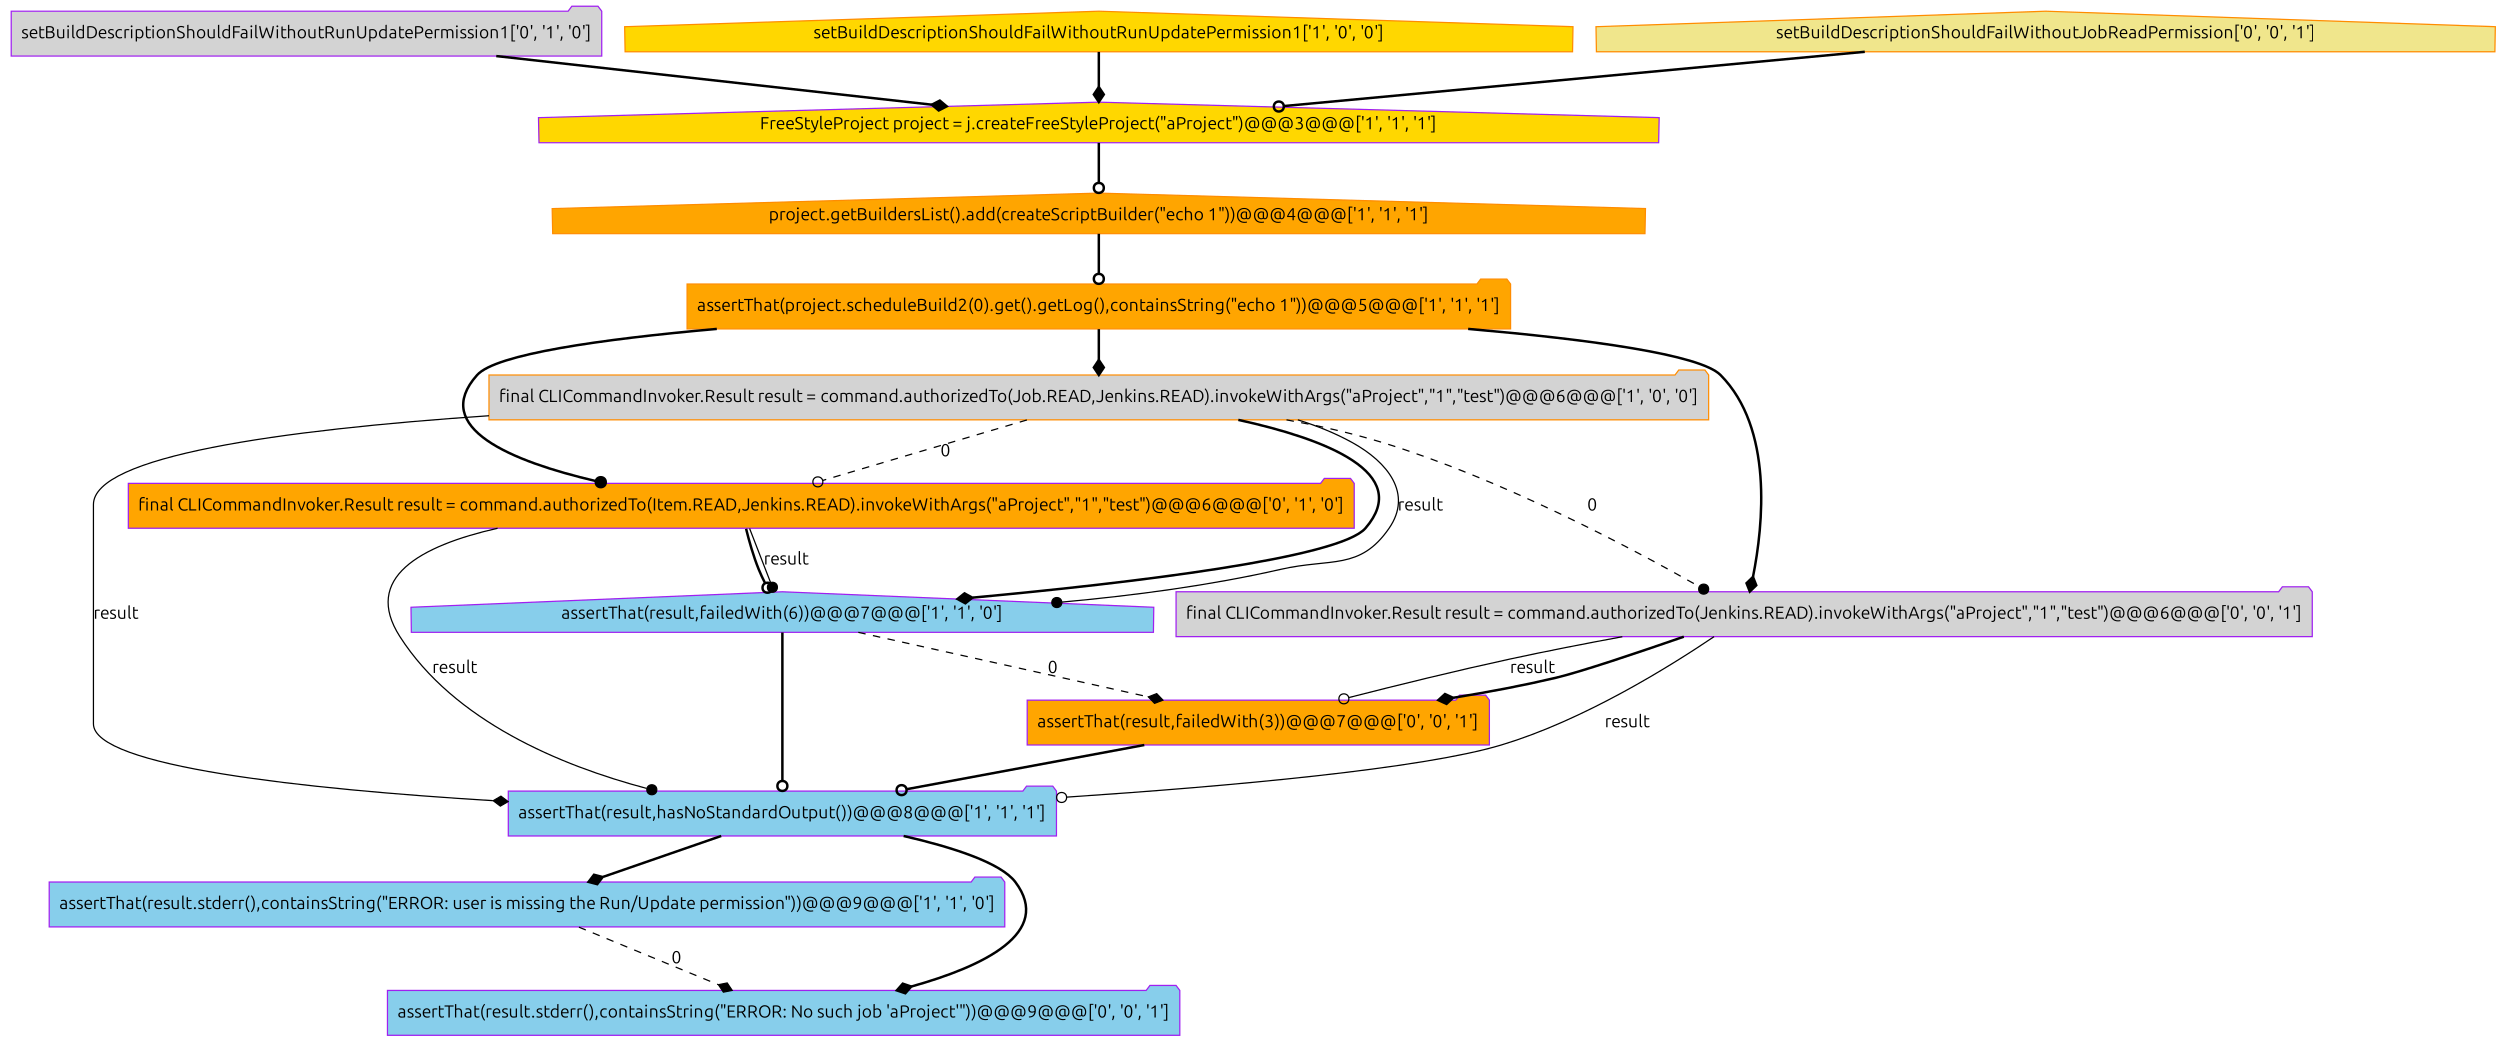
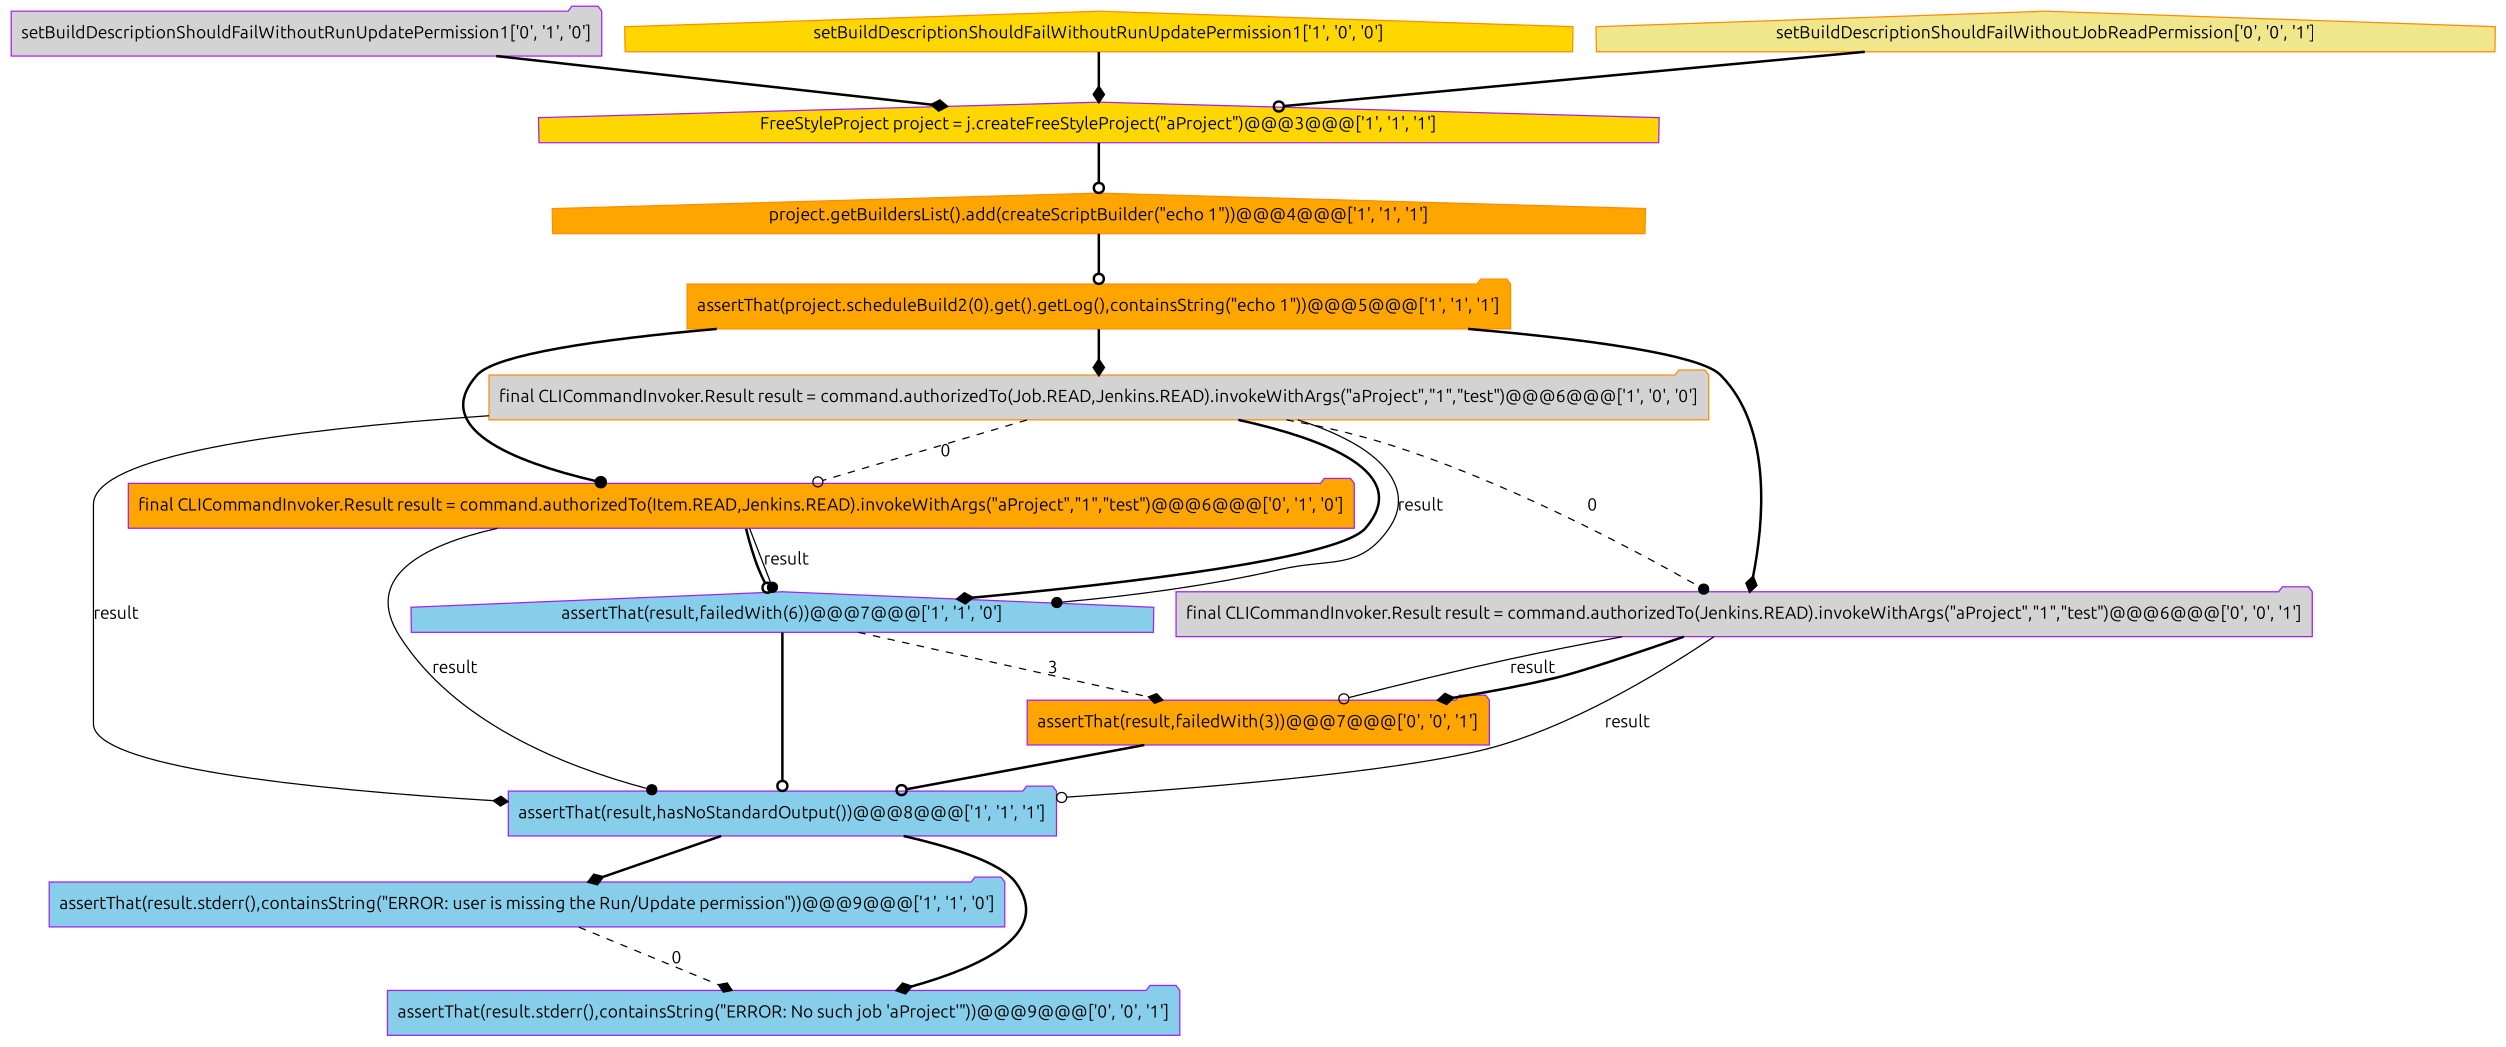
edge "assertThat(result,failedWith(6))@@@7@@@['1', '1', '0']" -> "assertThat(result,failedWith(3))@@@7@@@['0', '0', '1']": label "0" -> "3"
